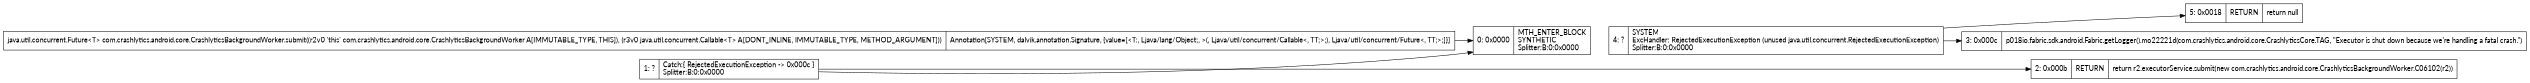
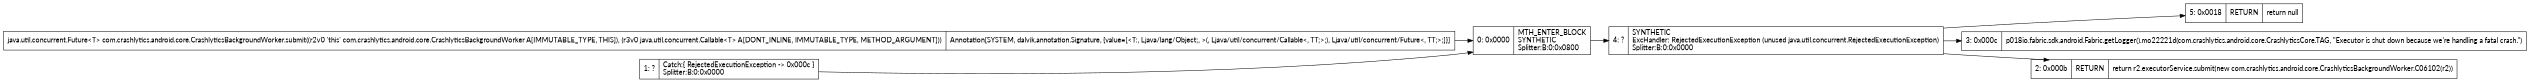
node "4: ?": text "SYSTEM" -> "SYNTHETIC"
edge "0: 0x0000" -> "4: ?": added
node "0: 0x0000": text "Splitter:B:0:0x0000" -> "Splitter:B:0:0x0800"
edge "1: ?" -> "2: 0x000b": now "4: ?" -> "2: 0x000b"
